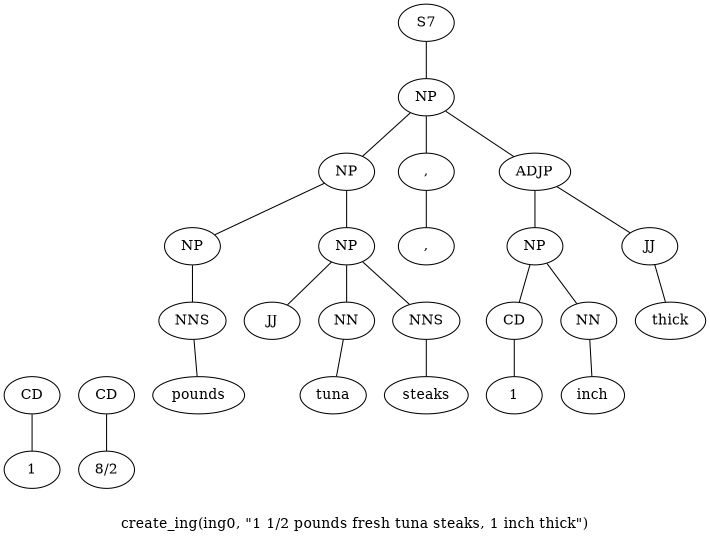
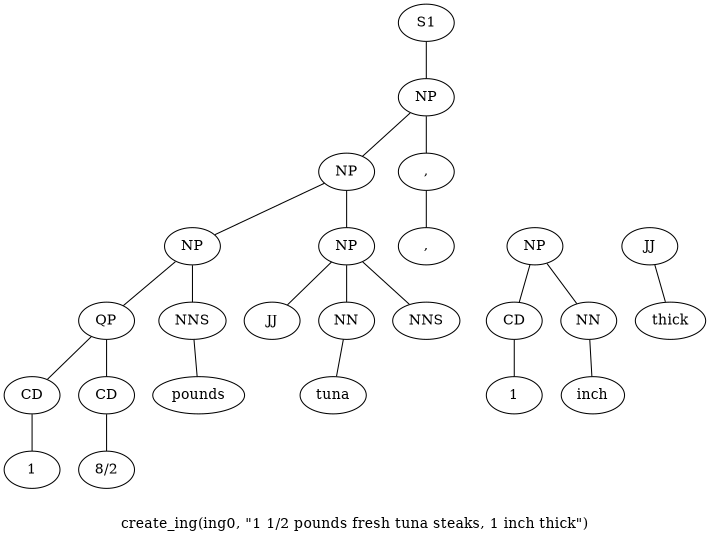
node "S7": label "S7" -> "S1"
node "ADJP": removed
node "QP": added
node "steaks": removed
